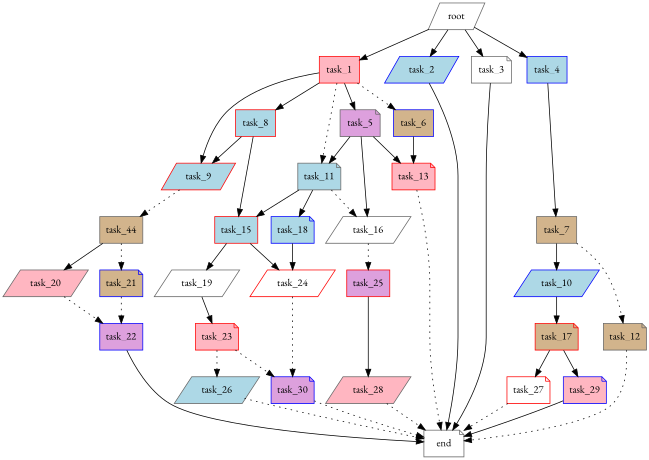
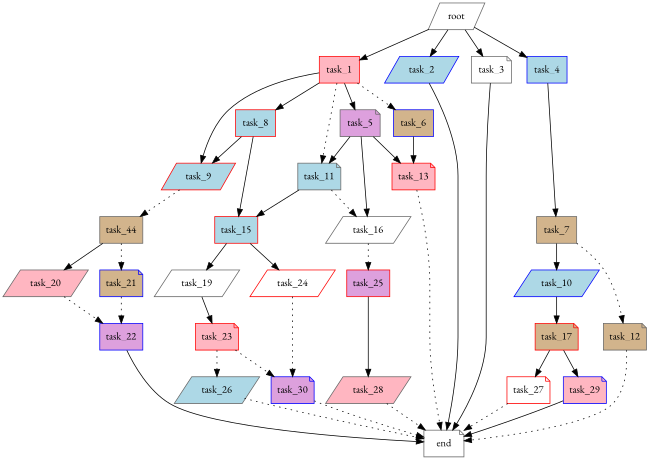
node "task_18": removed
